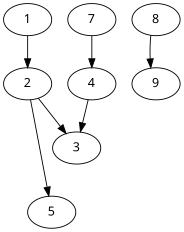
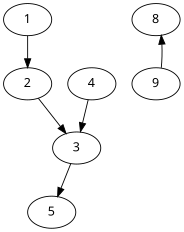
node "7": removed
edge "8" -> "9": reversed
edge "2" -> "5": now "3" -> "5"
